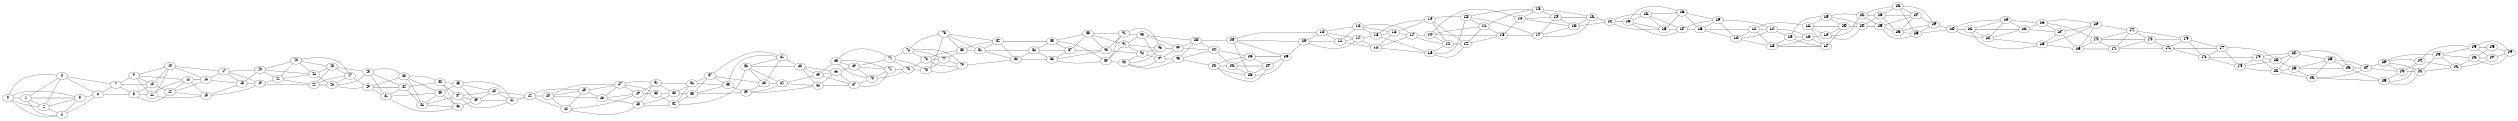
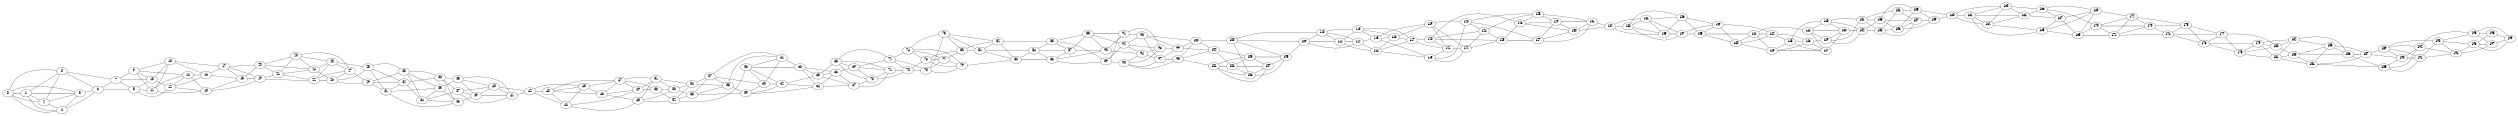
edge "154" -- "159": removed
